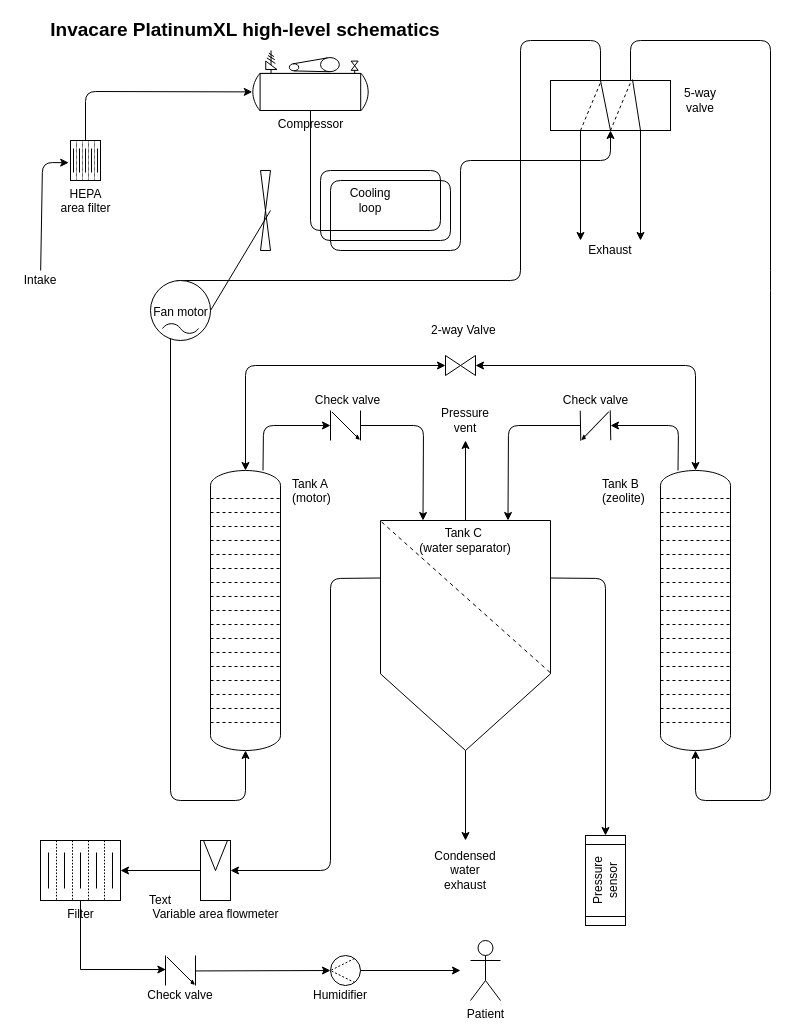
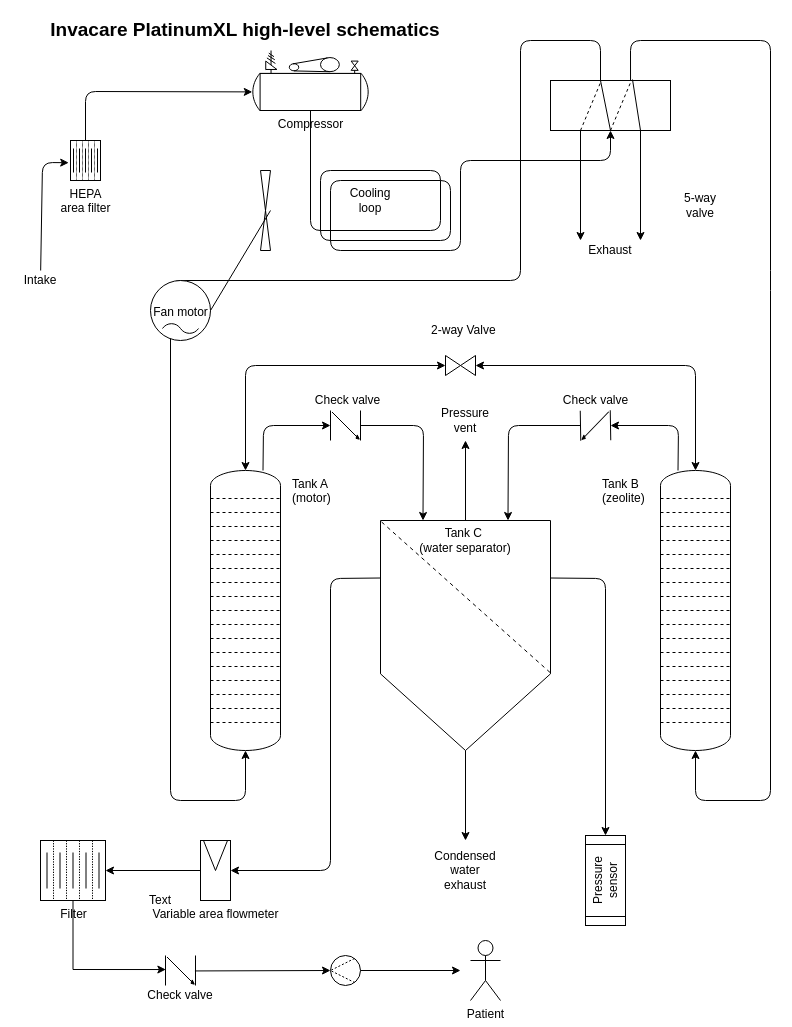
node "5-way valve": moved (701, 101) -> (701, 206)
node "Filter": size 80x60 -> 65x60
node "Humidifier": removed
